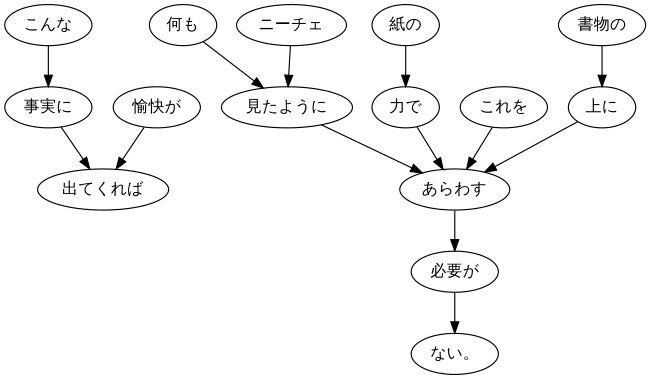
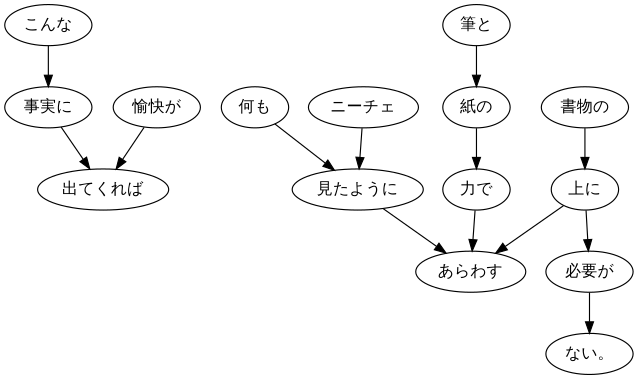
node "筆と": added
node "これを": removed
edge "あらわす" -> "必要が": now "上に" -> "必要が"
